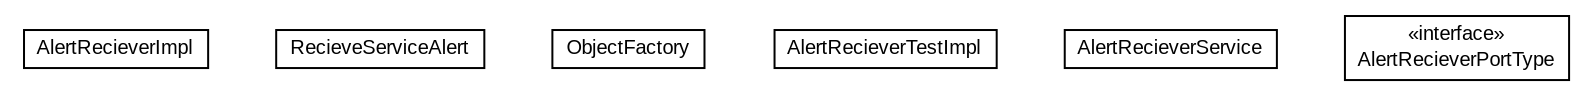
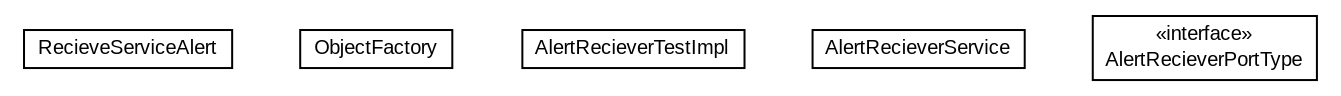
node "AlertRecieverImpl": removed
